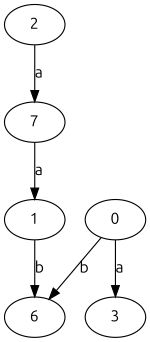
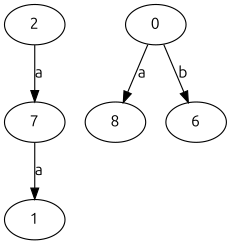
edge "1" -> "6": removed, label "b"
node "3": label "3" -> "8"
